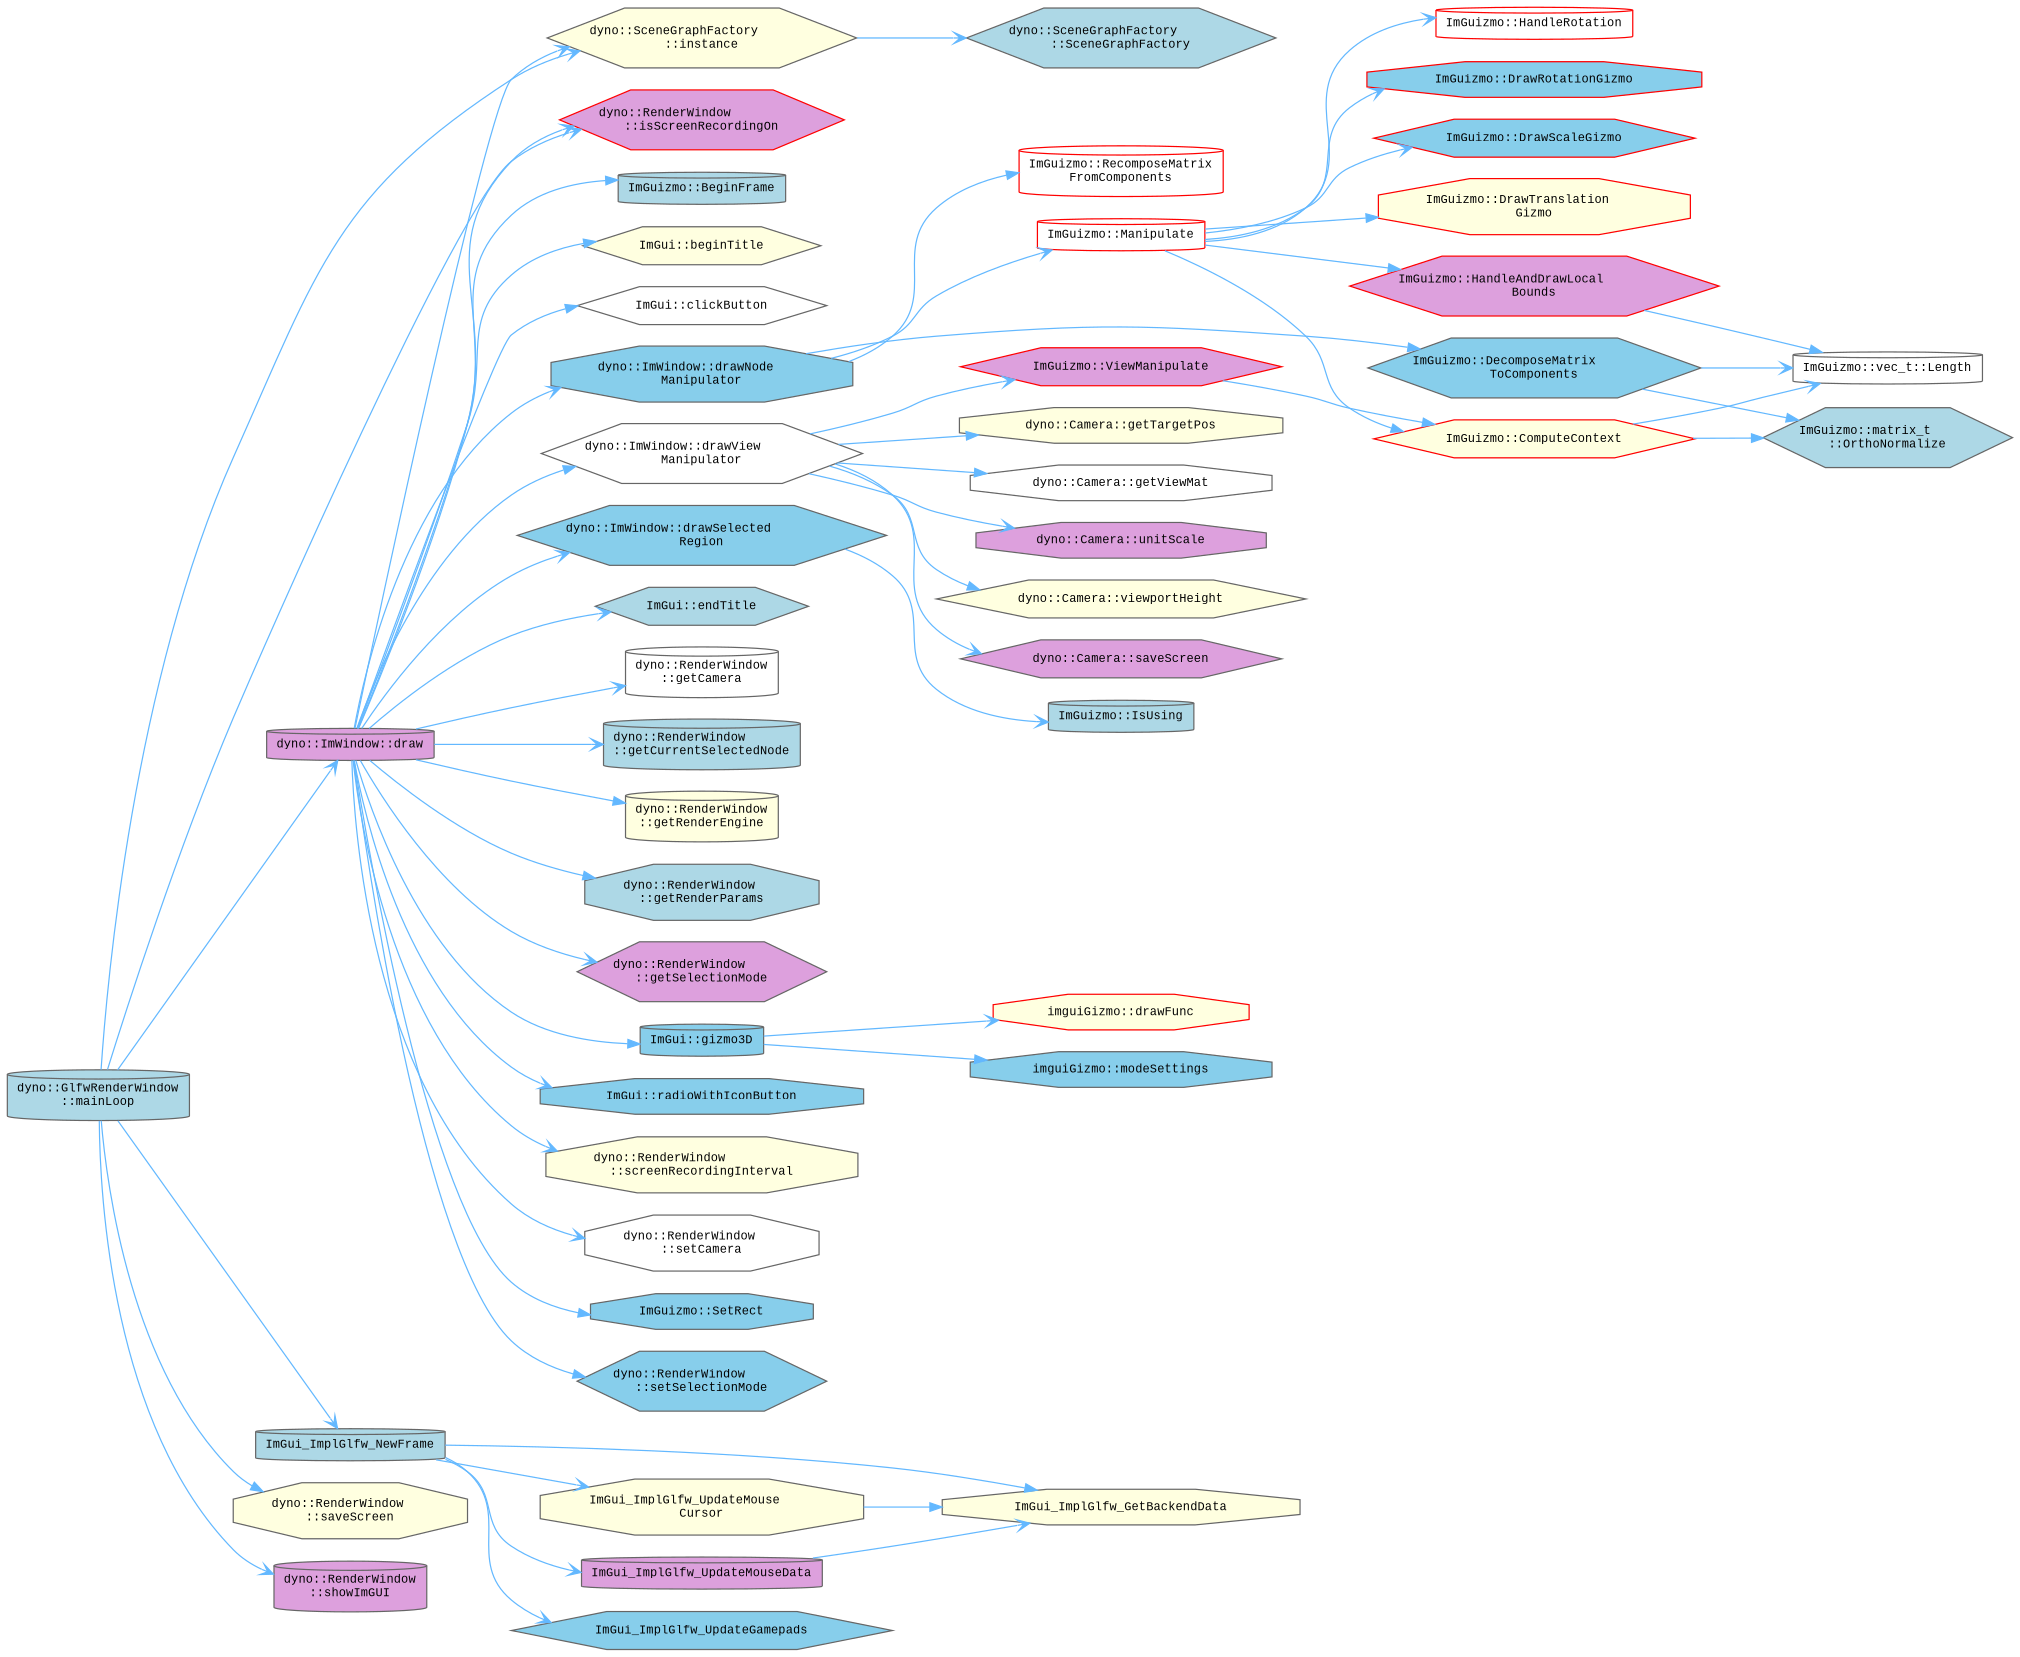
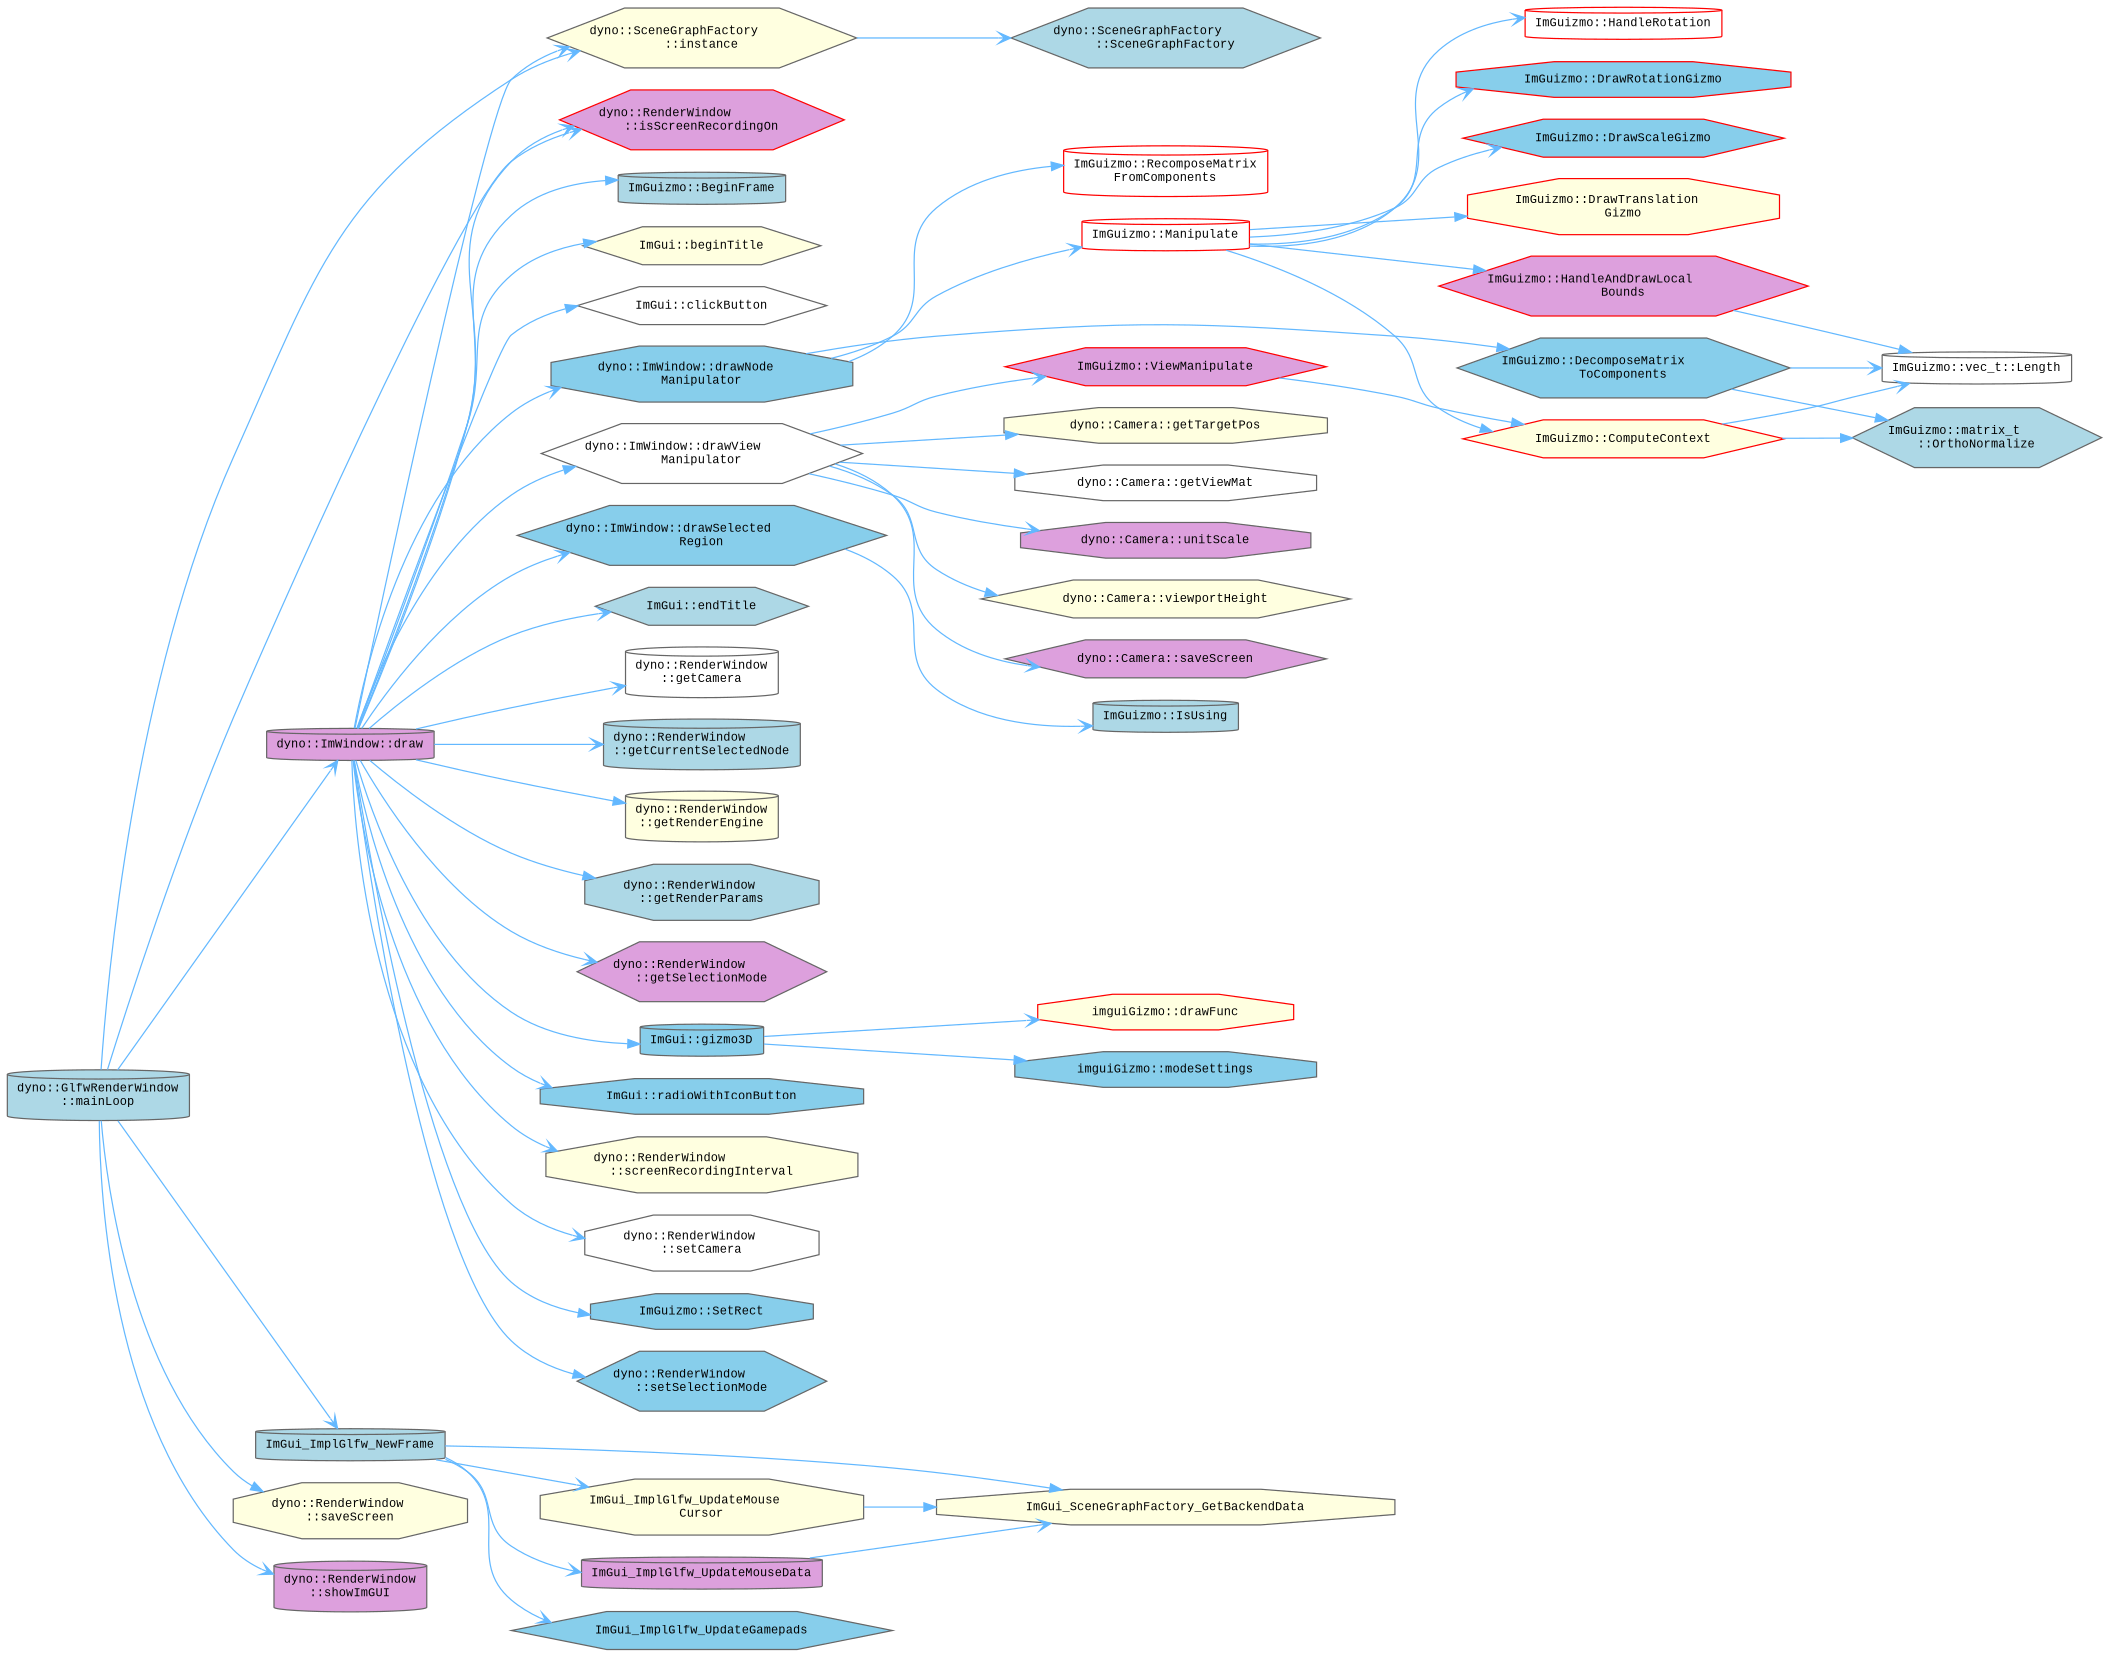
node "ImGui_ImplGlfw_GetBackendData": label "ImGui_ImplGlfw_GetBackendData" -> "ImGui_SceneGraphFactory_GetBackendData"
